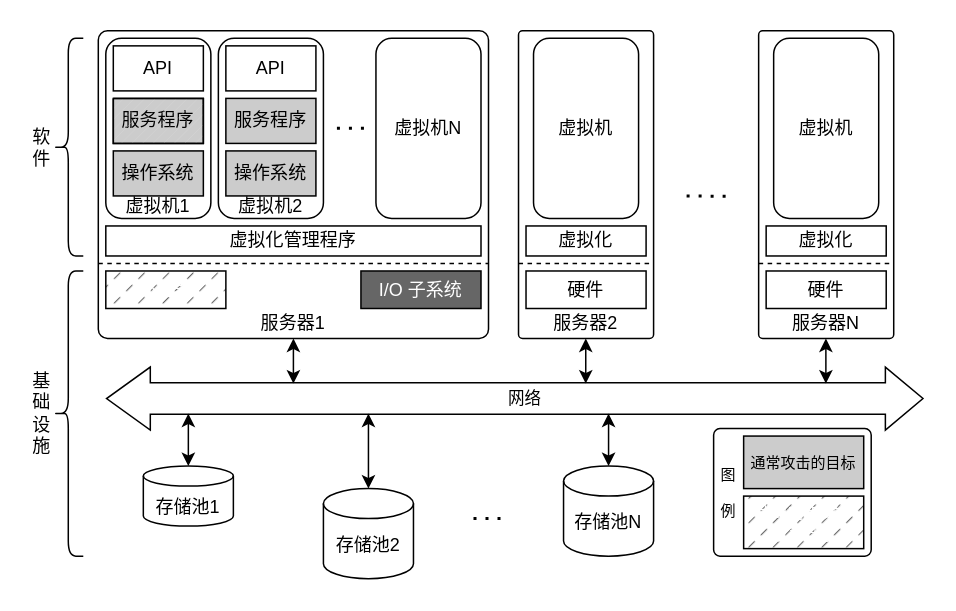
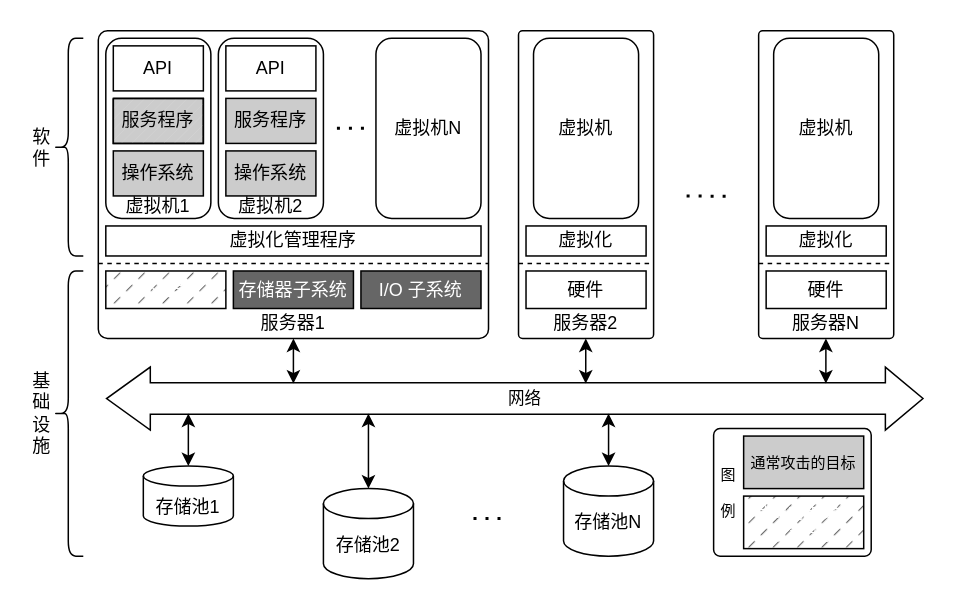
node "存储器子系统": added
